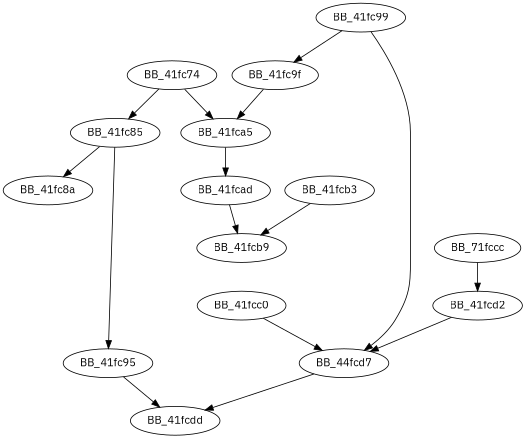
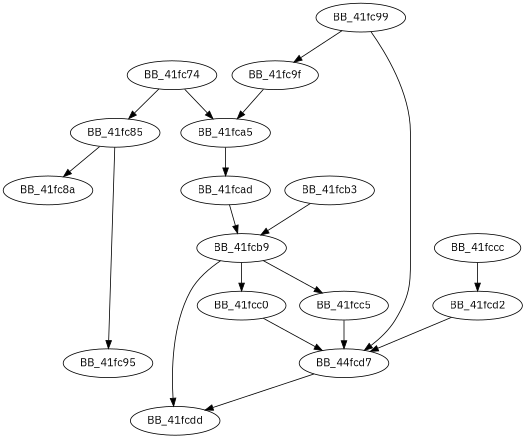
node "BB_71fccc": label "BB_71fccc" -> "BB_41fccc"
edge "BB_41fcb9" -> "BB_41fcc0": added
node "BB_41fcc5": added
edge "BB_41fc95" -> "BB_41fcdd": now "BB_41fcb9" -> "BB_41fcdd"
